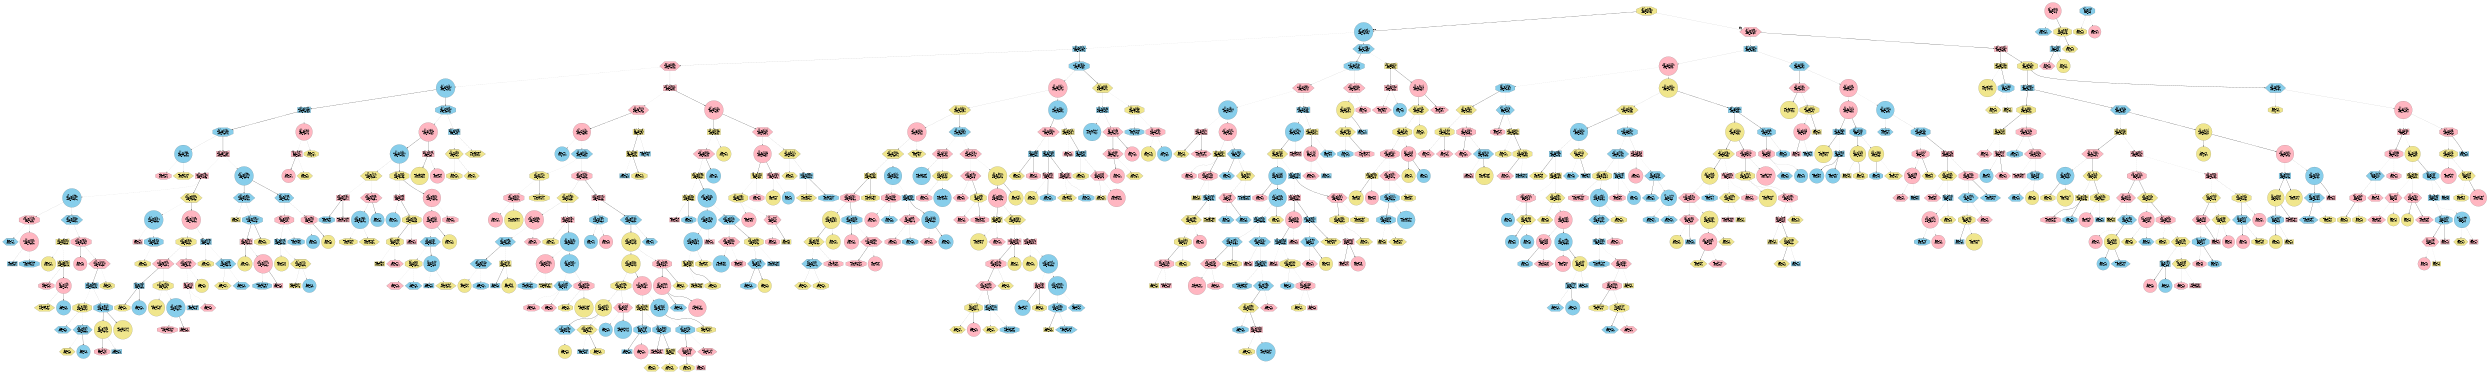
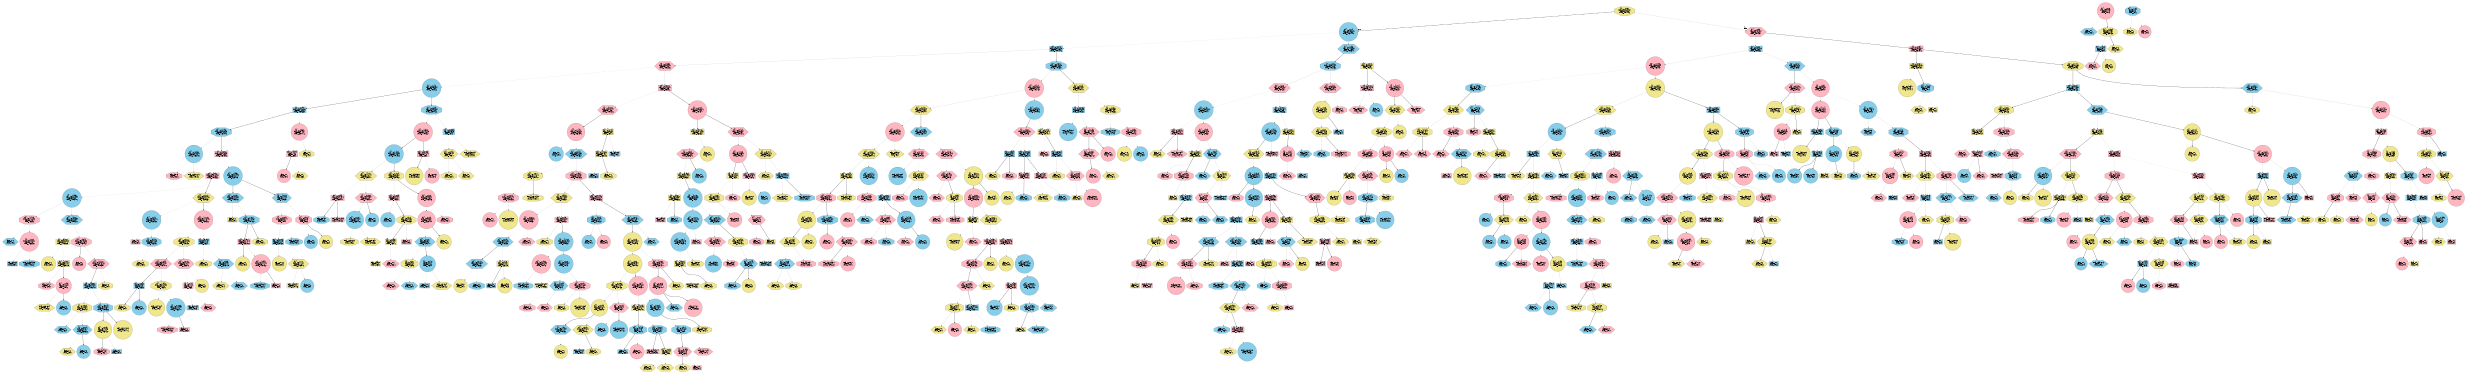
node "X[4] <= 19.2403 mse = 927.6875 samples = 4 value = 139.75": fillcolor khaki -> skyblue
node "X[7] <= 1.2297 mse = 46129.8542 samples = 12 value = 476.25": fillcolor skyblue -> khaki
node "mse = 0.0 samples = 3 value = 97.0": fillcolor khaki -> skyblue
node "X[4] <= 16.5367 mse = 45773.04 samples = 10 value = 1331.6": shape octagon -> folder
